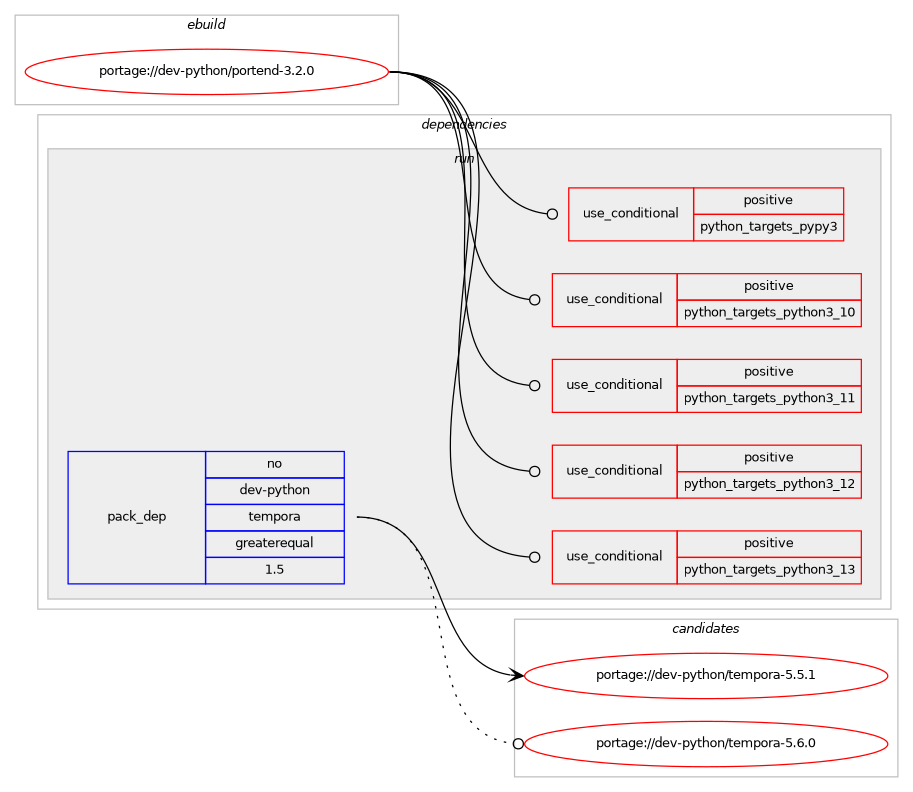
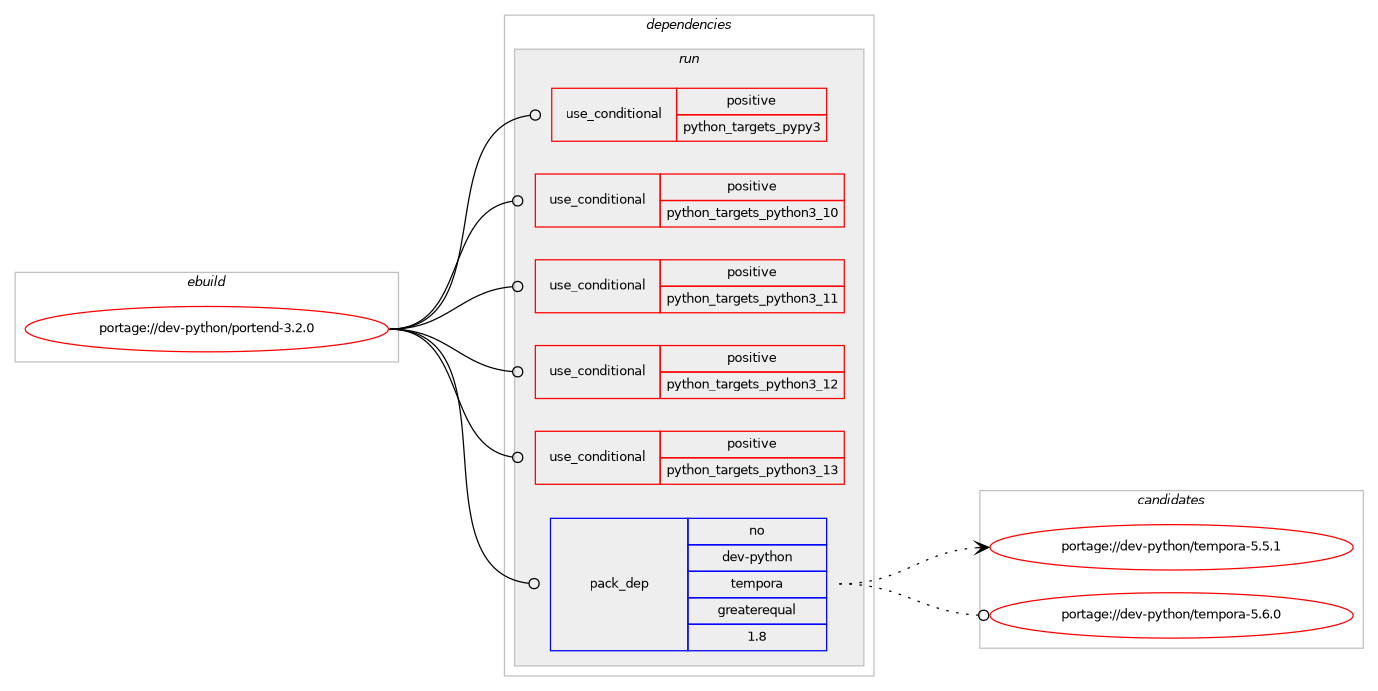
edge "portage://dev-python/portend-3.2.0" -> "pack_dep": added
node "pack_dep": text "1.5" -> "1.8"
edge "pack_dep" -> "portage://dev-python/tempora-5.5.1": style solid -> dotted
